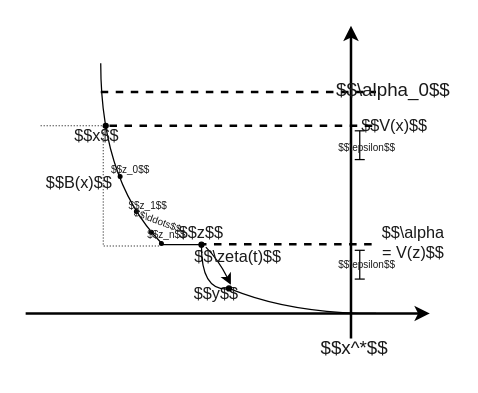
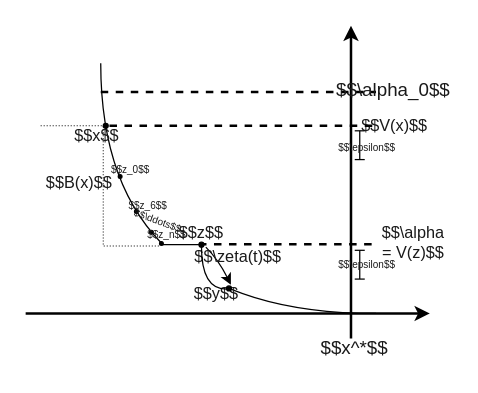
node "$$z_1$$": label "$$z_1$$" -> "$$z_6$$"
